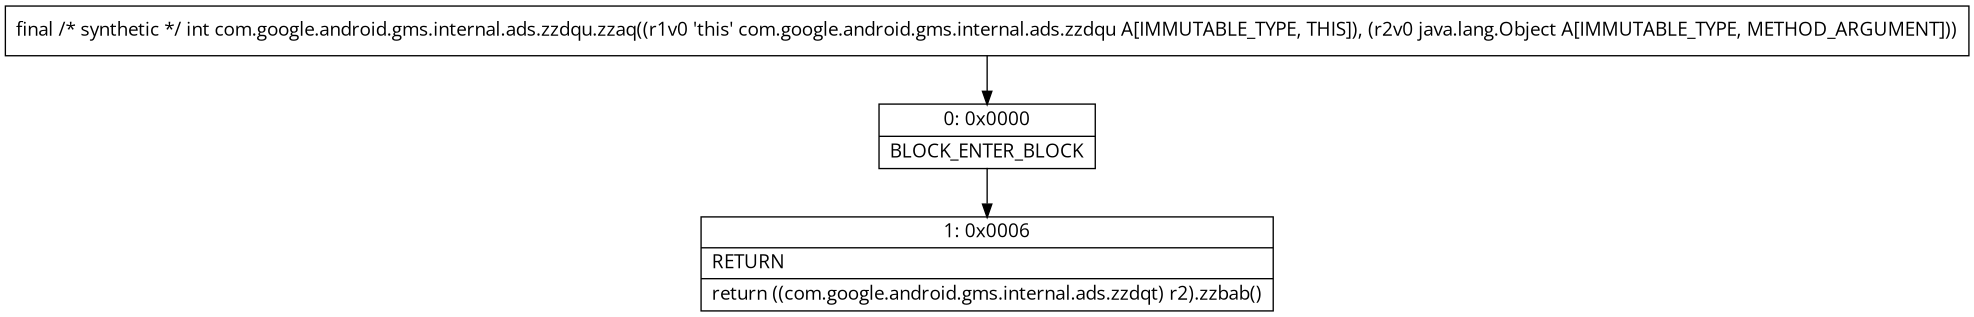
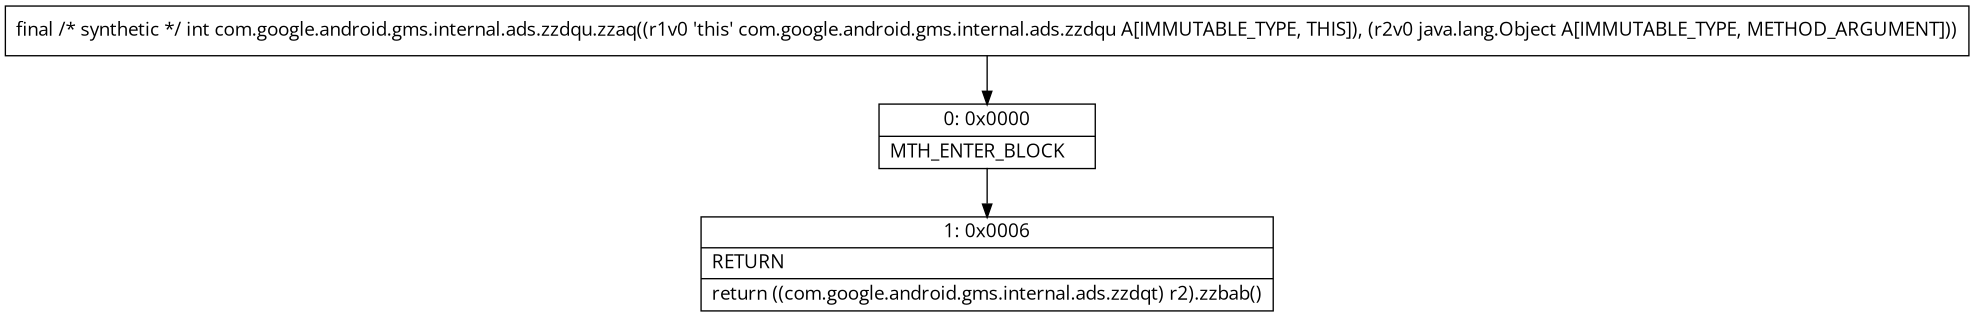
node "0: 0x0000": text "BLOCK_ENTER_BLOCK" -> "MTH_ENTER_BLOCK"
